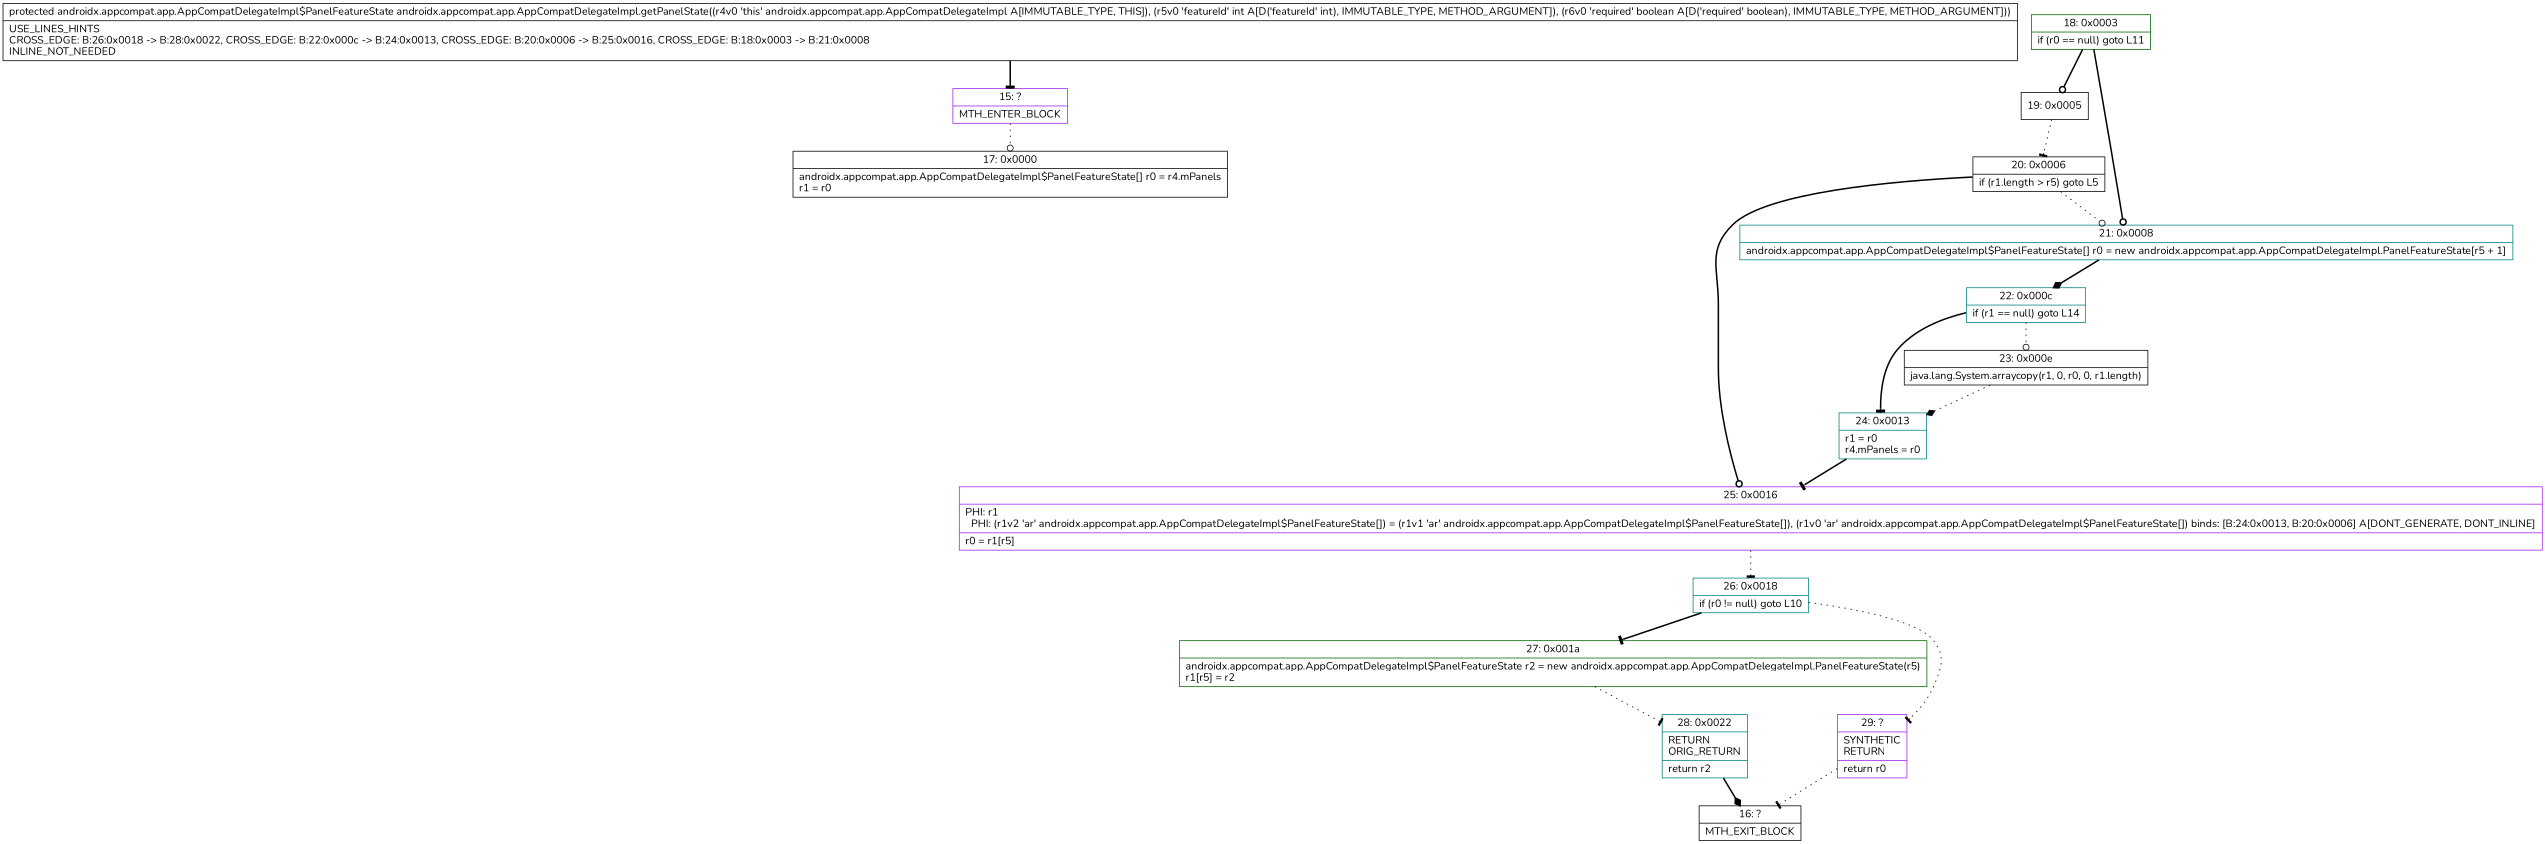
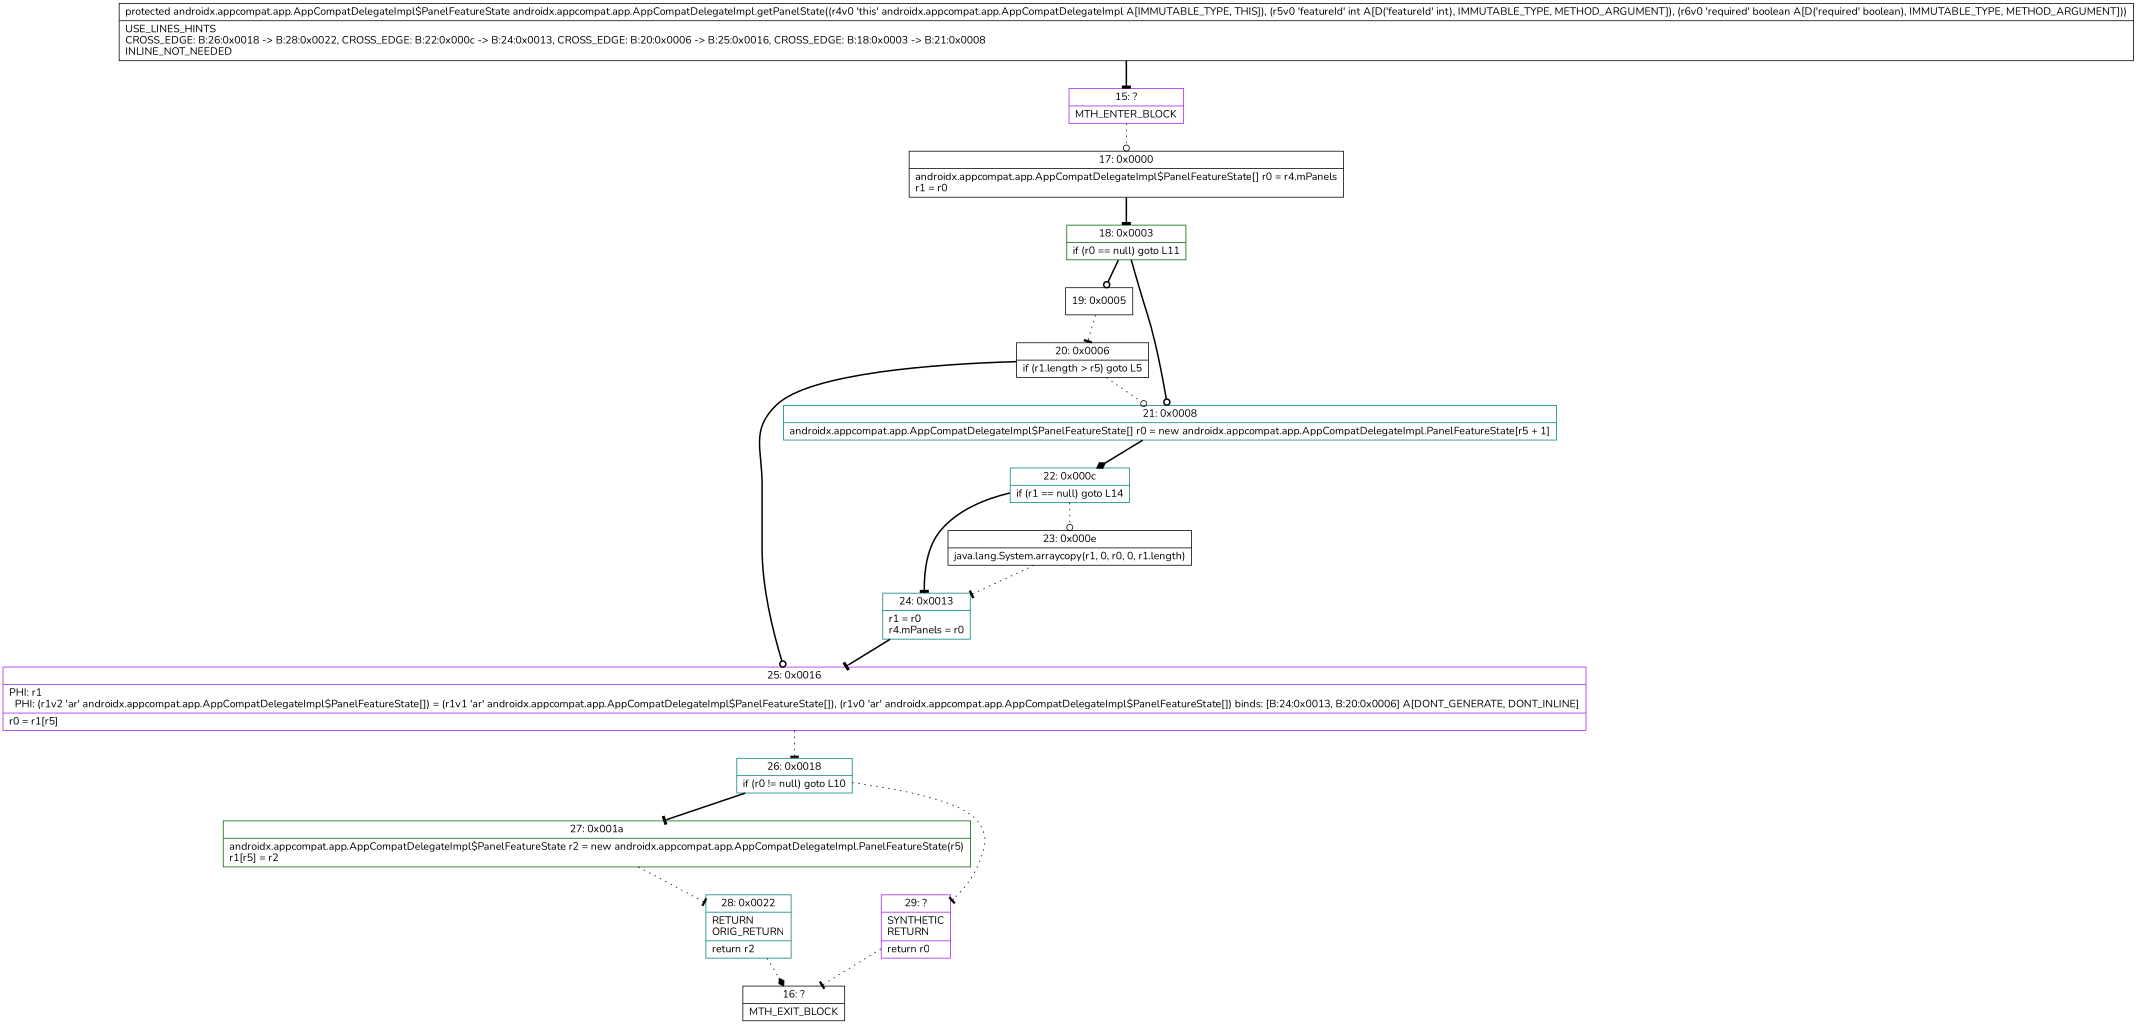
edge "17: 0x0000" -> "18: 0x0003": added
edge "23: 0x000e" -> "24: 0x0013": arrowhead diamond -> tee
edge "28: 0x0022" -> "16: ?": style bold -> dotted
